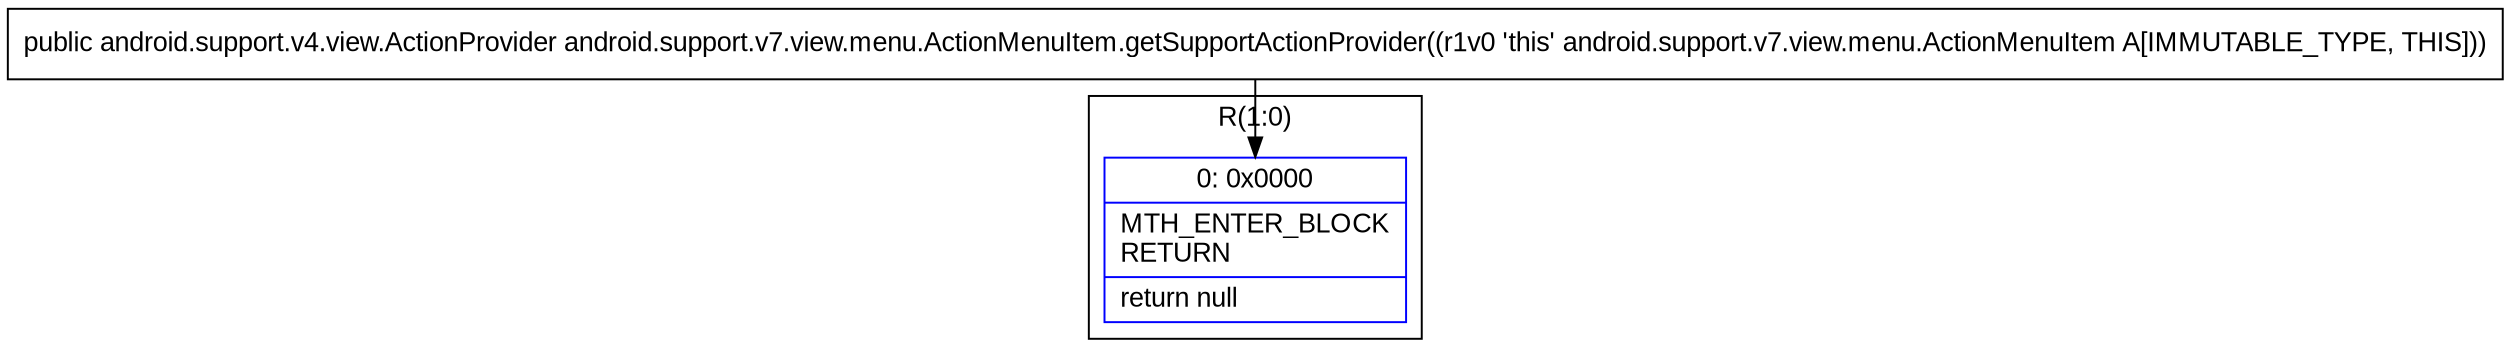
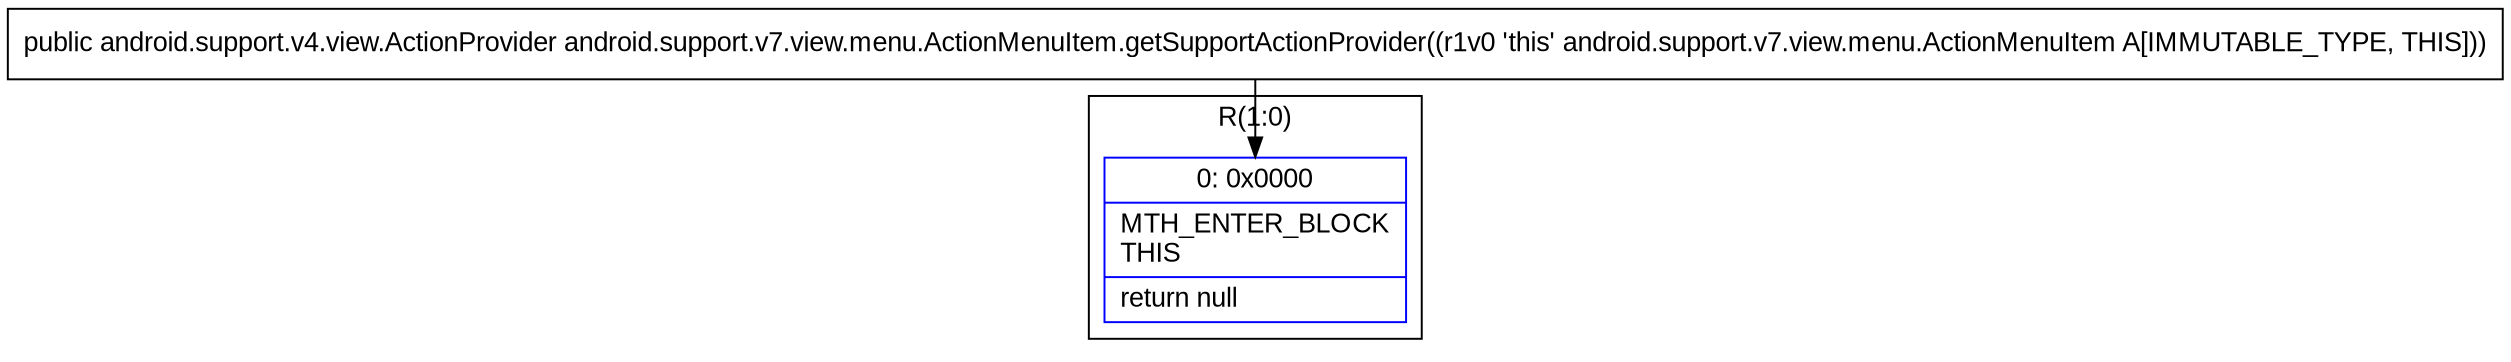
node "0: 0x0000": text "RETURN" -> "THIS"
